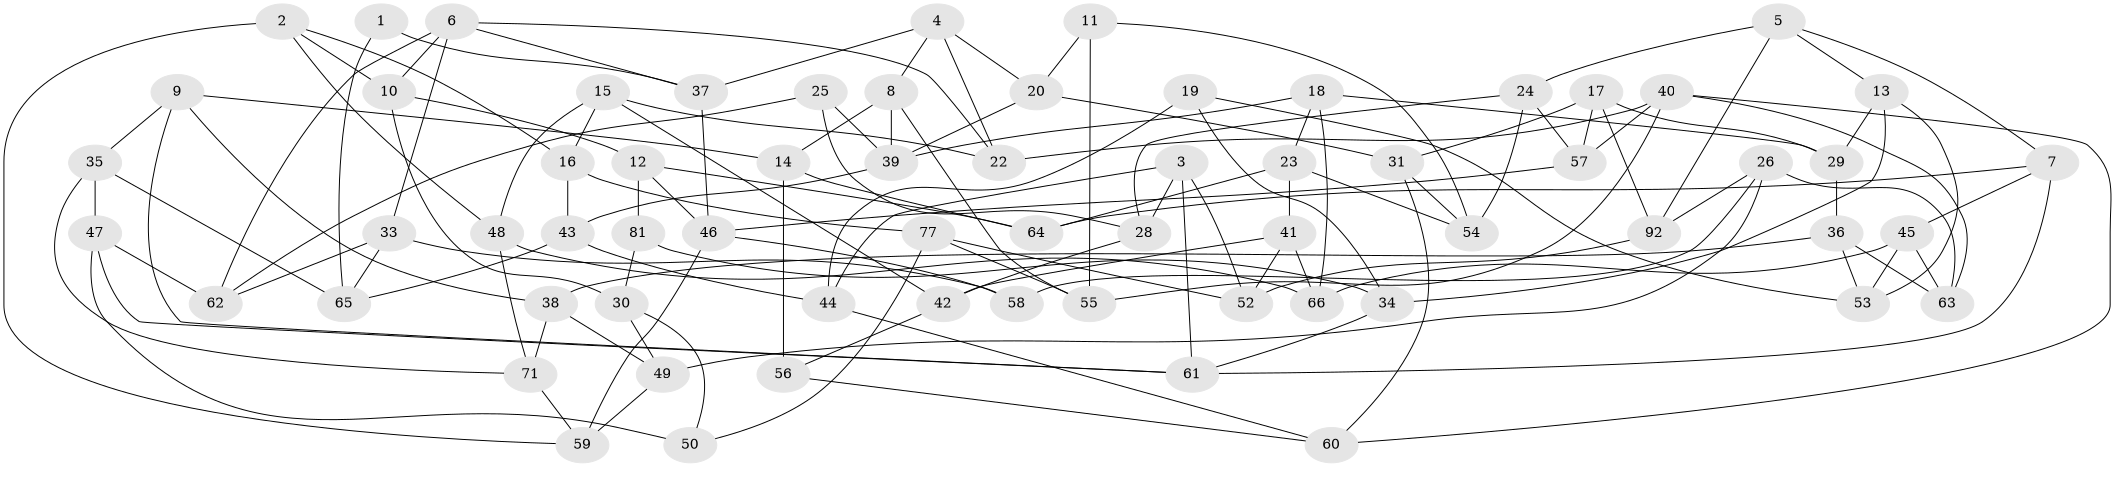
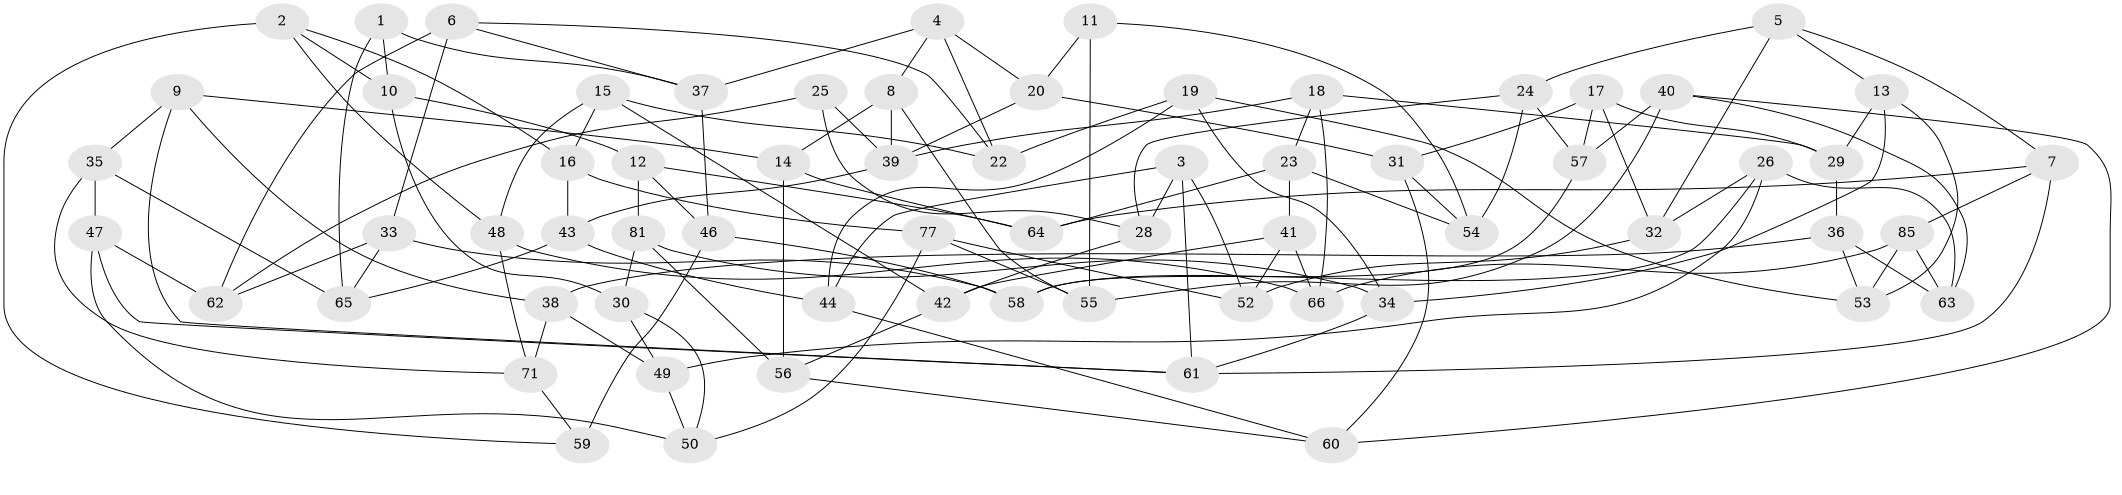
edge "6" -- "10": now "1" -- "10"
edge "40" -- "22": now "19" -- "22"
edge "57" -- "46": now "57" -- "58"
node "92": label "92" -> "32"
node "45": label "45" -> "85"
edge "81" -- "56": added
edge "49" -- "59": now "49" -- "50"
